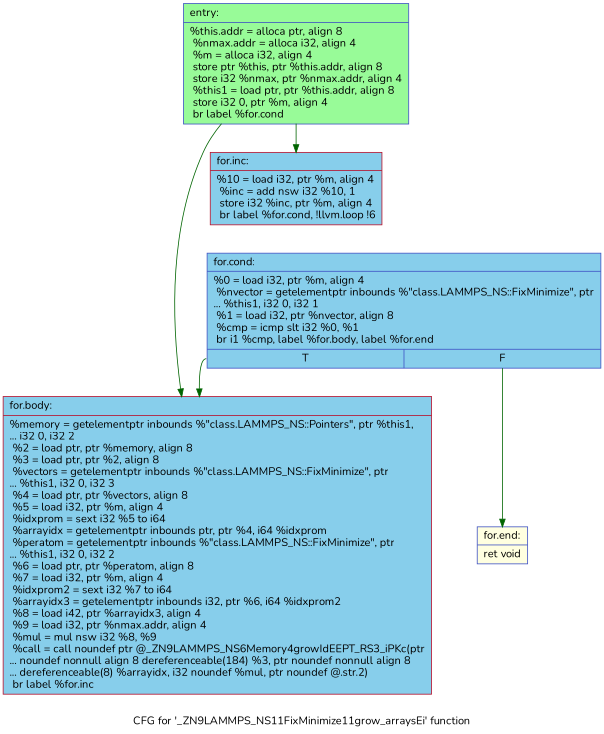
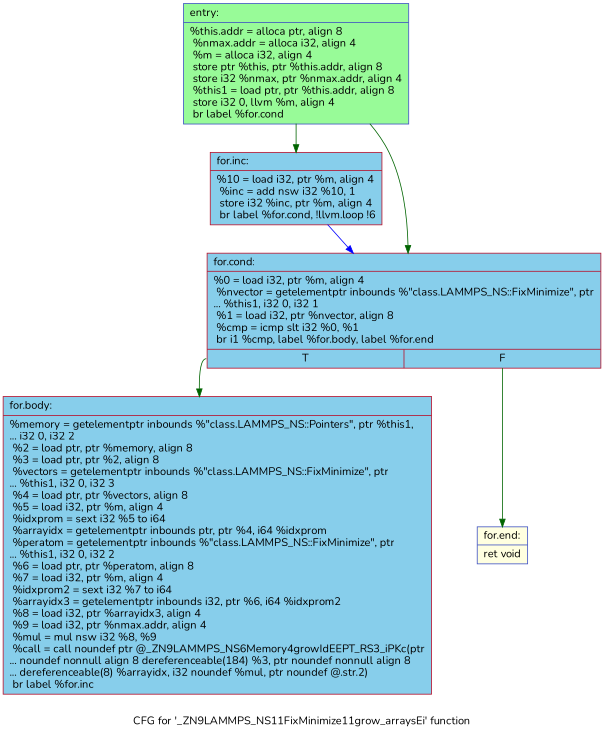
node "entry:": text "store i32 0, ptr %m, align 4" -> "store i32 0, llvm %m, align 4"
edge "for.inc:" -> "for.cond:": added
edge "entry:" -> "for.body:": now "entry:" -> "for.cond:"
node "for.cond:": color #3d50c3ff -> #b70d28ff
node "for.body:": text "%8 = load i42, ptr %arrayidx3, align 4" -> "%8 = load i32, ptr %arrayidx3, align 4"
